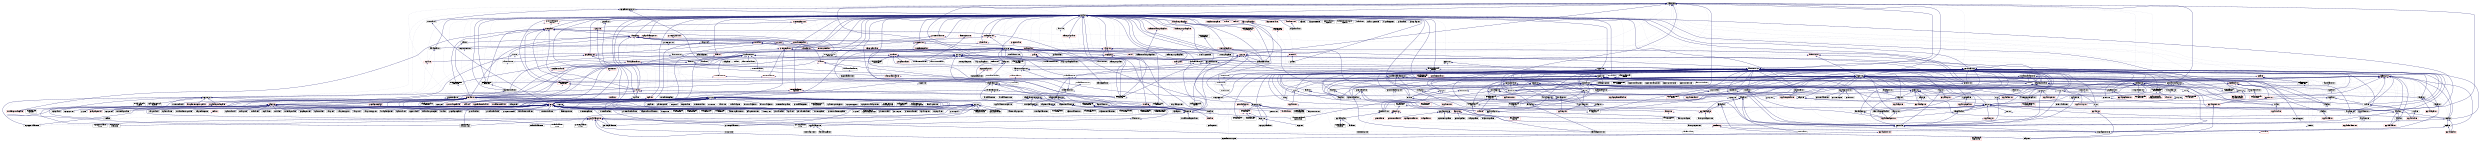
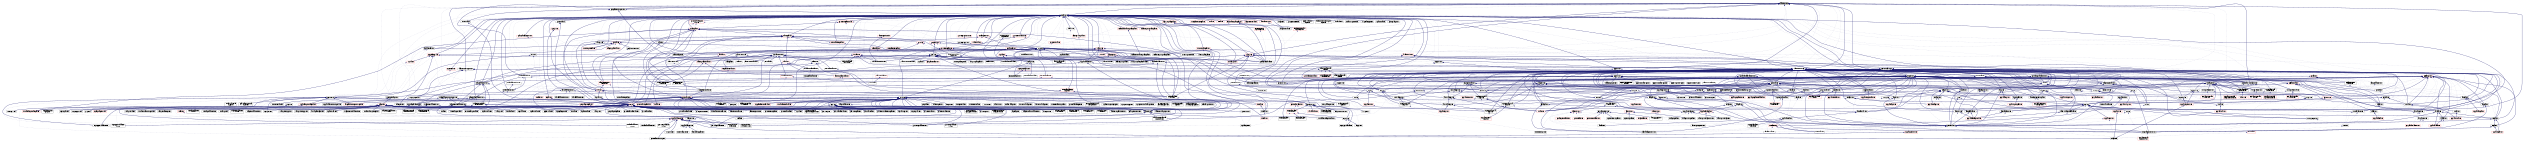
node "split_gid.hpp": removed
edge "adjacent_find.hpp" -> "zip_iterator.hpp": removed
edge "distribution_policy _executor_v1.cpp" -> "components.hpp": style bold -> dotted
